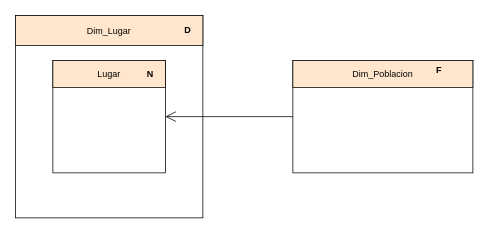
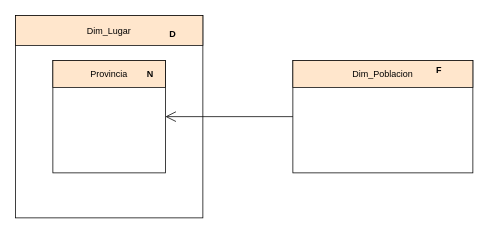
node "D": moved (188, 30) -> (173, 34)
node "Lugar": label "Lugar" -> "Provincia"
